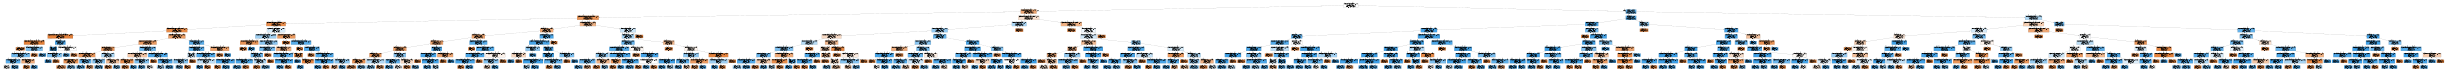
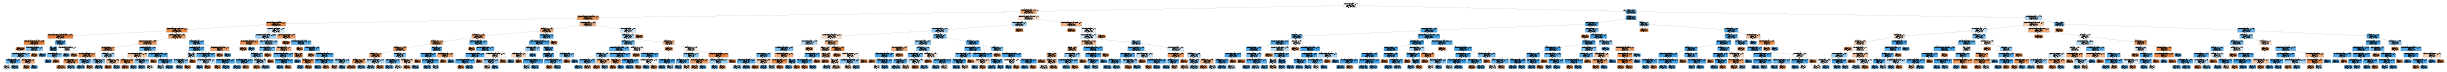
node "gini = 0.048 samples = 82 value = [80, 2]": added
node "gini = 0.139 samples = 146 value = [11, 135]": fillcolor #399de5ea -> #e5813917
node "gini = 0.037 samples = 158 value = [3, 155]": fillcolor #e58139d9 -> #399de5fa
node "gini = 0.18 samples = 10 value = [9, 1]": added
